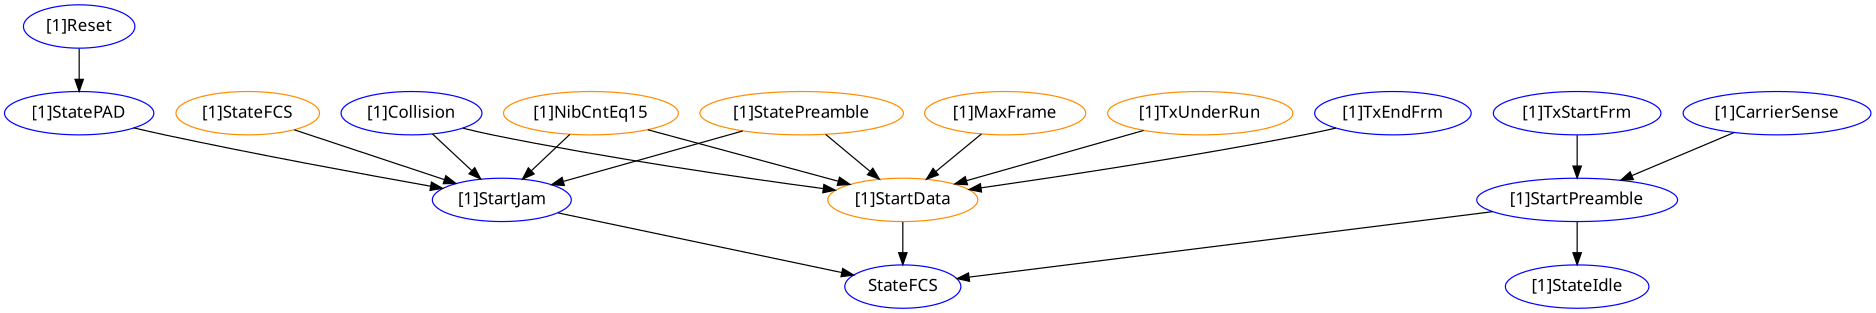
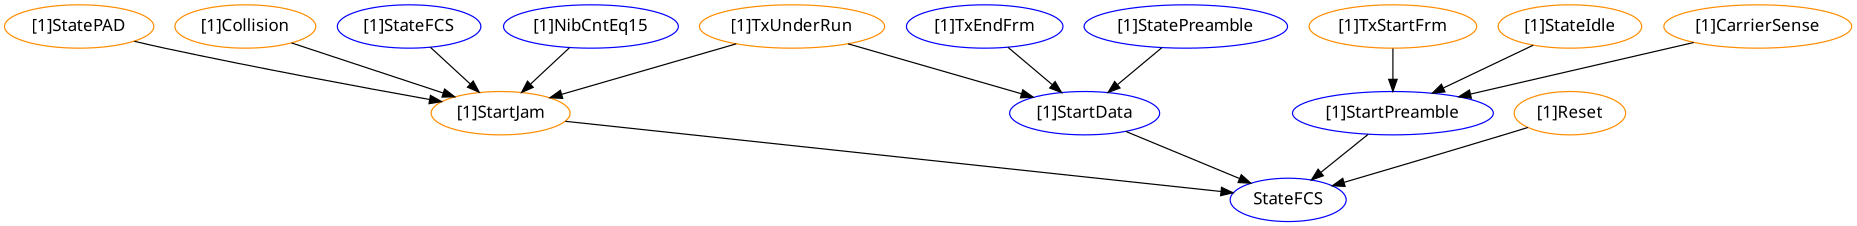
node "[1]Reset": color blue -> darkorange
edge "[1]Reset" -> "[1]StatePAD": now "[1]Reset" -> "StateFCS"
node "[1]StatePAD": color blue -> darkorange
node "[1]StateFCS": color darkorange -> blue
node "[1]Collision": color blue -> darkorange
node "[1]NibCntEq15": color darkorange -> blue
node "[1]StatePreamble": color darkorange -> blue
node "[1]MaxFrame": removed
node "[1]TxStartFrm": color blue -> darkorange
node "[1]CarrierSense": color blue -> darkorange
edge "[1]NibCntEq15" -> "[1]StartData": removed
edge "[1]StatePreamble" -> "[1]StartJam": now "[1]TxUnderRun" -> "[1]StartJam"
edge "[1]Collision" -> "[1]StartData": removed
node "[1]StartJam": color blue -> darkorange
node "[1]StartData": color darkorange -> blue
edge "[1]StartPreamble" -> "[1]StateIdle": reversed
node "[1]StateIdle": color blue -> darkorange
